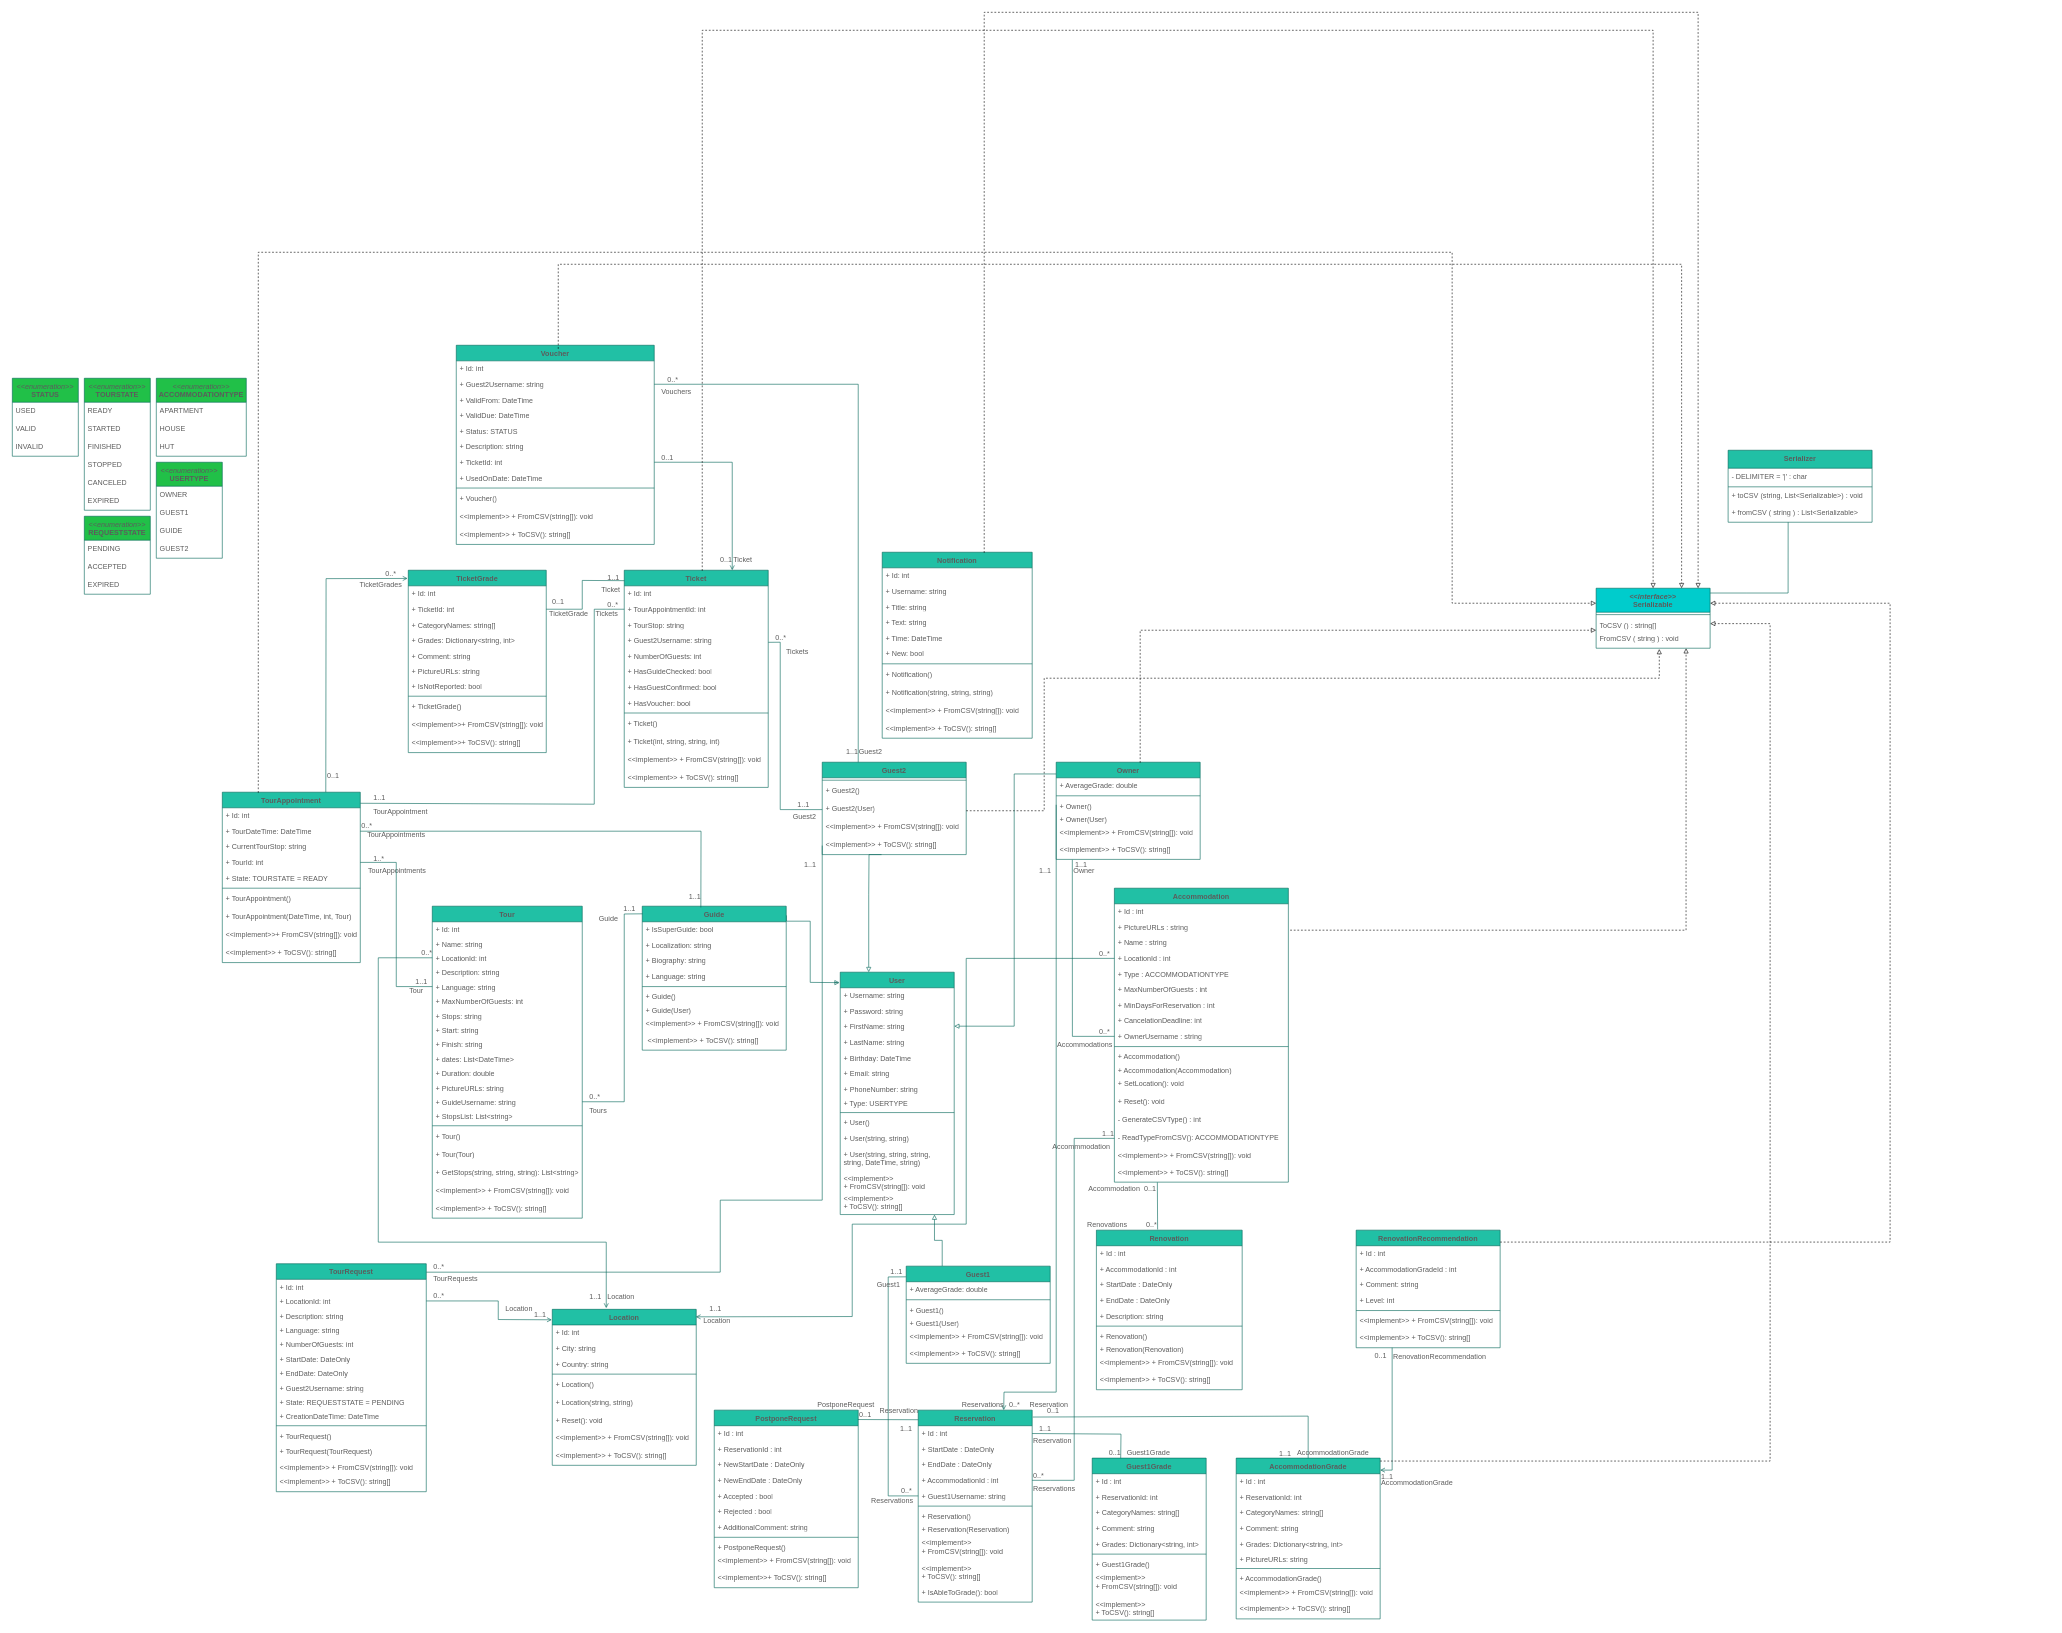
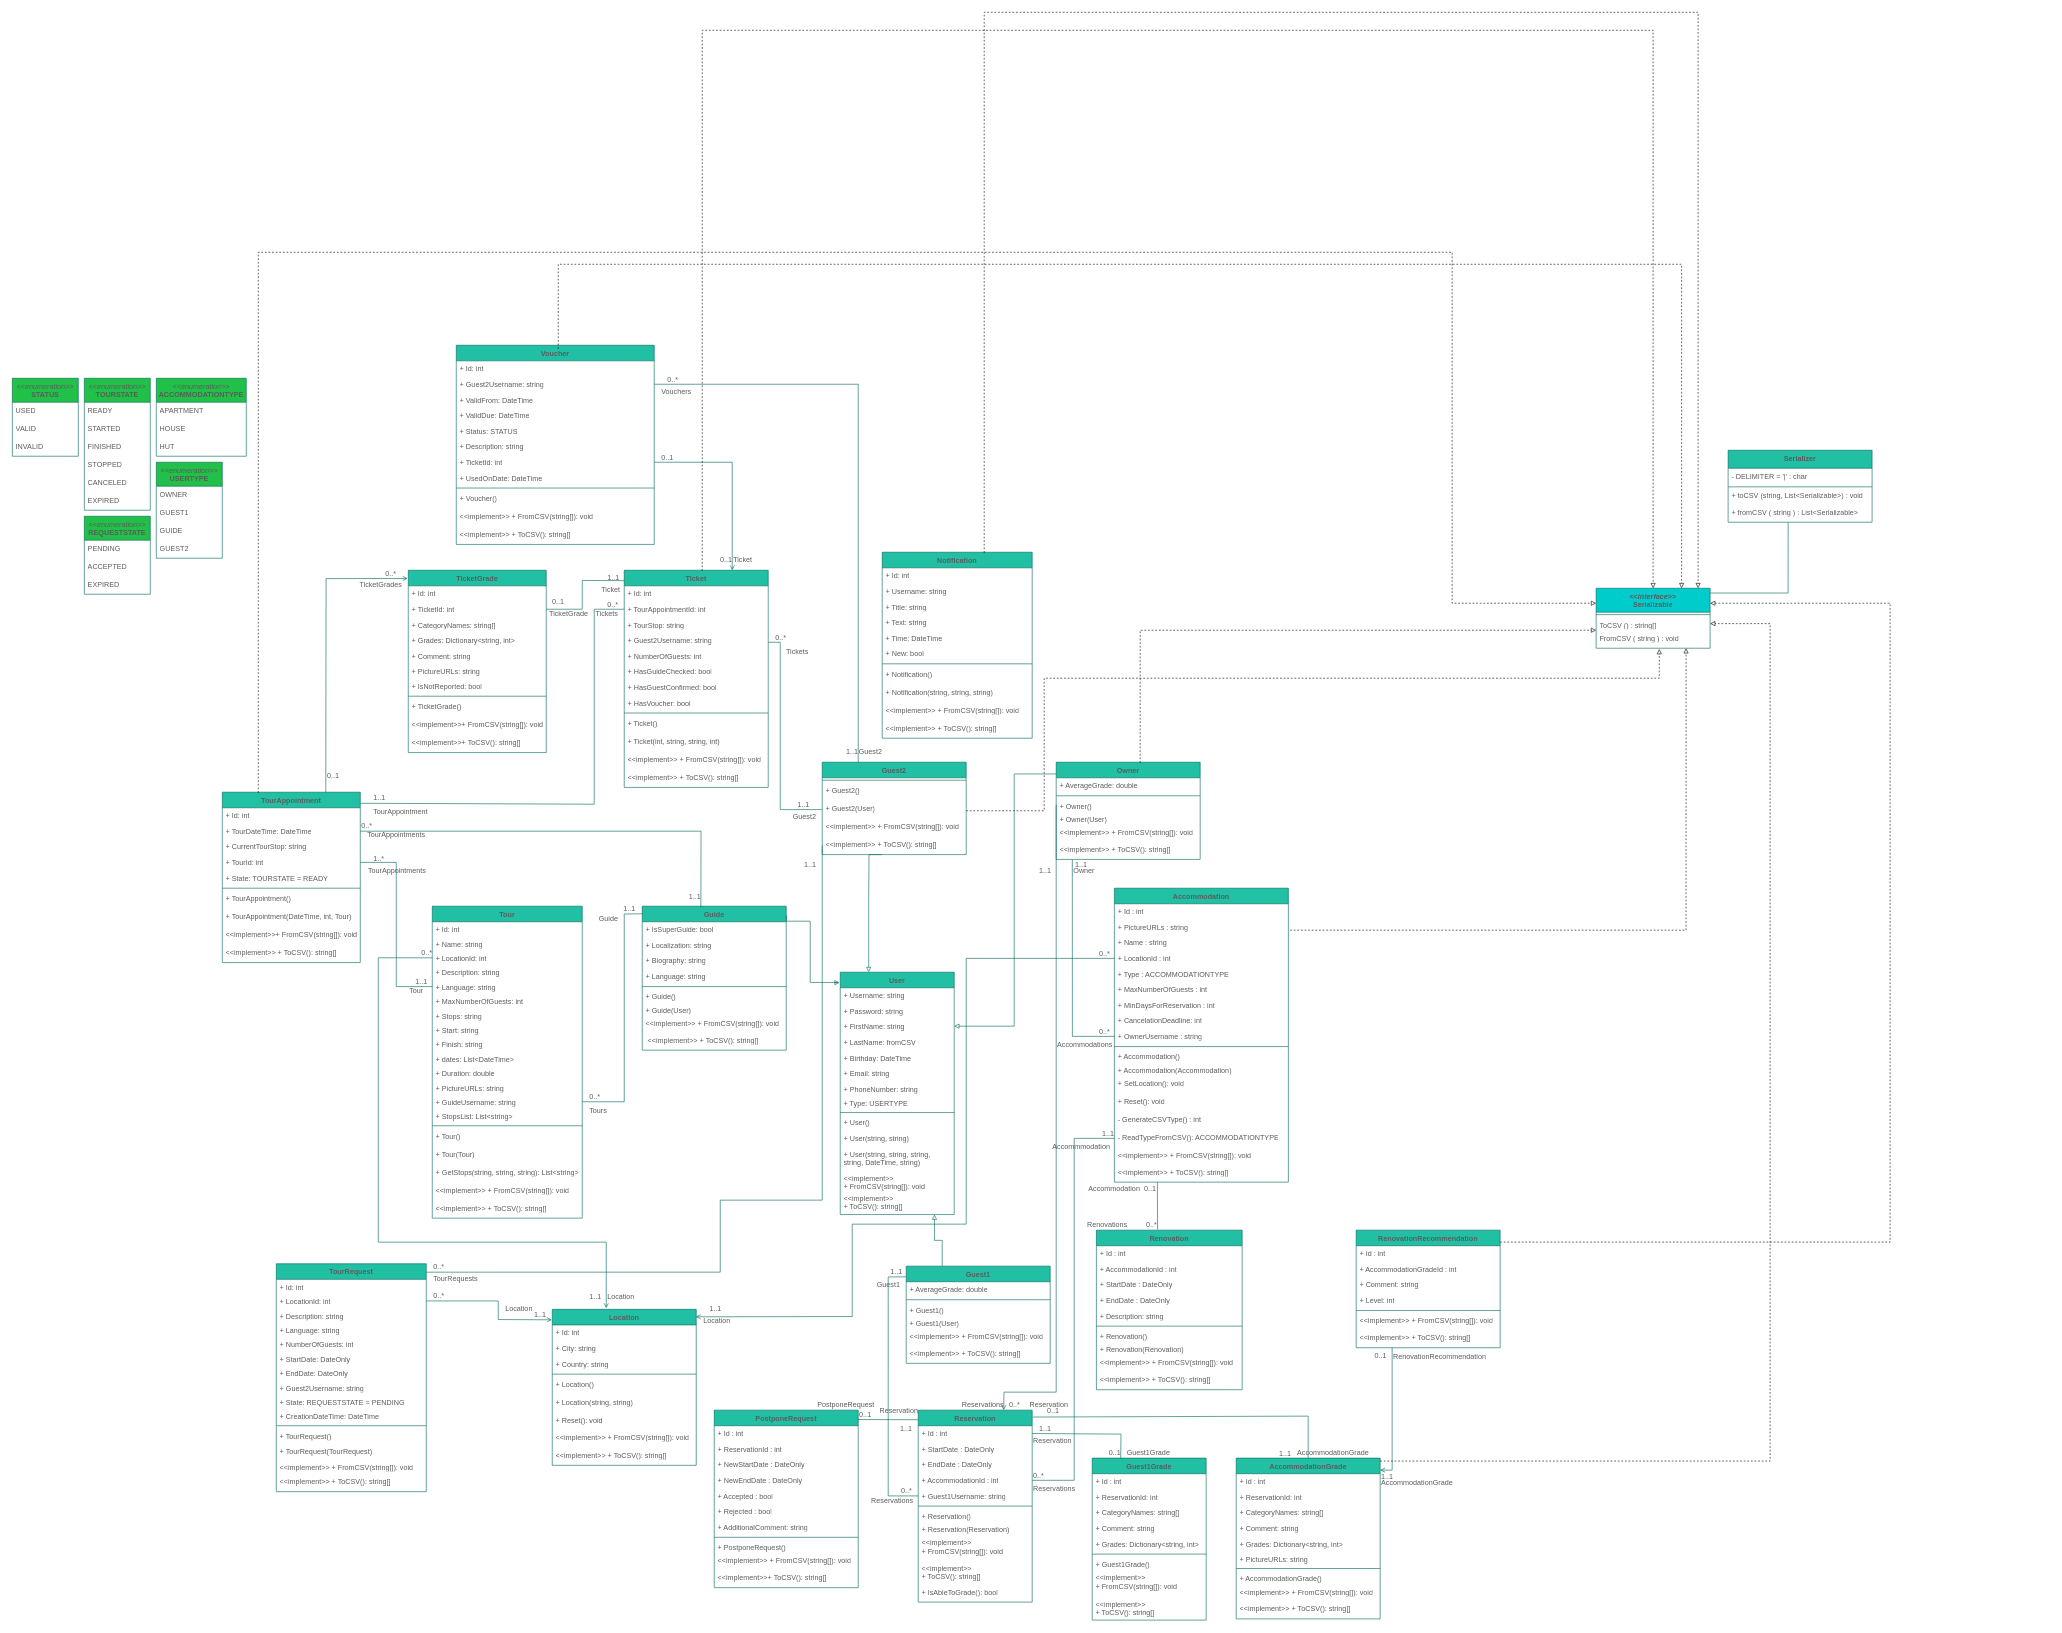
node "+ LastName: string": label "+ LastName: string" -> "+ LastName: fromCSV"
